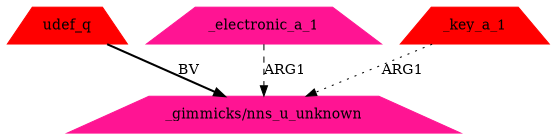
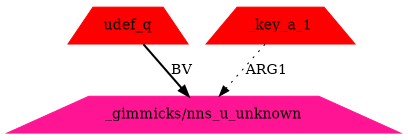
node "_electronic_a_1": removed
